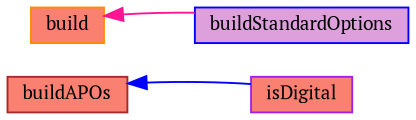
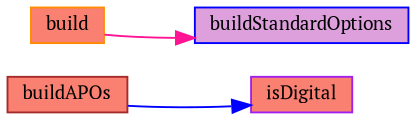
edge "buildStandardOptions" -> "build": reversed
edge "isDigital" -> "buildAPOs": reversed
